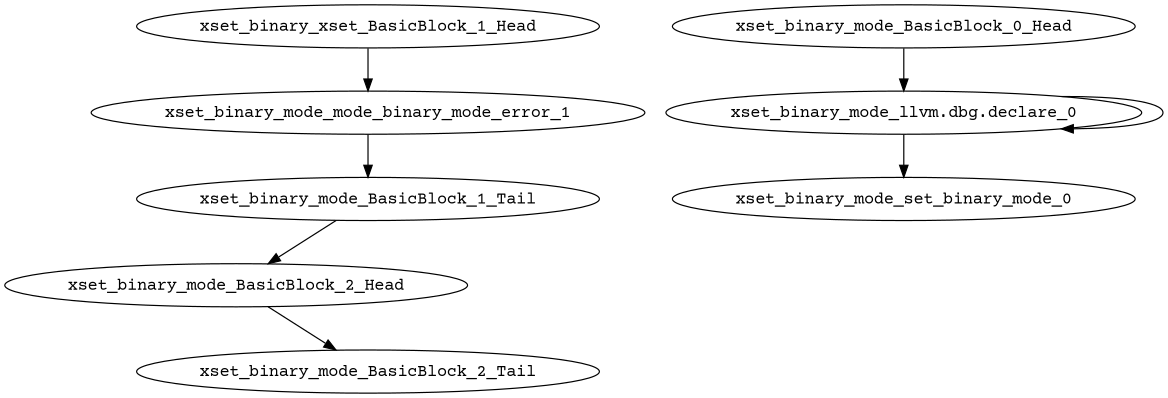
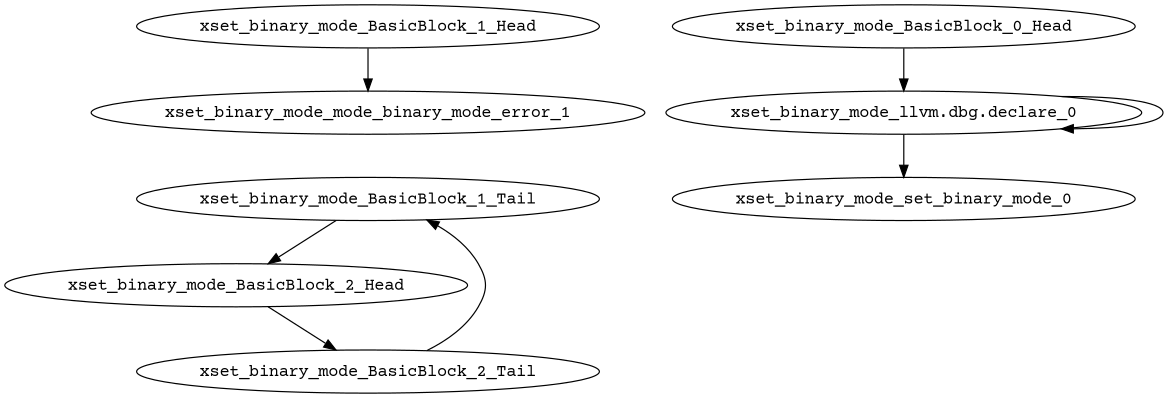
node "xset_binary_xset_BasicBlock_1_Head": label "xset_binary_xset_BasicBlock_1_Head" -> "xset_binary_mode_BasicBlock_1_Head"
edge "xset_binary_mode_mode_binary_mode_error_1" -> "xset_binary_mode_BasicBlock_1_Tail": now "xset_binary_mode_BasicBlock_2_Tail" -> "xset_binary_mode_BasicBlock_1_Tail"
